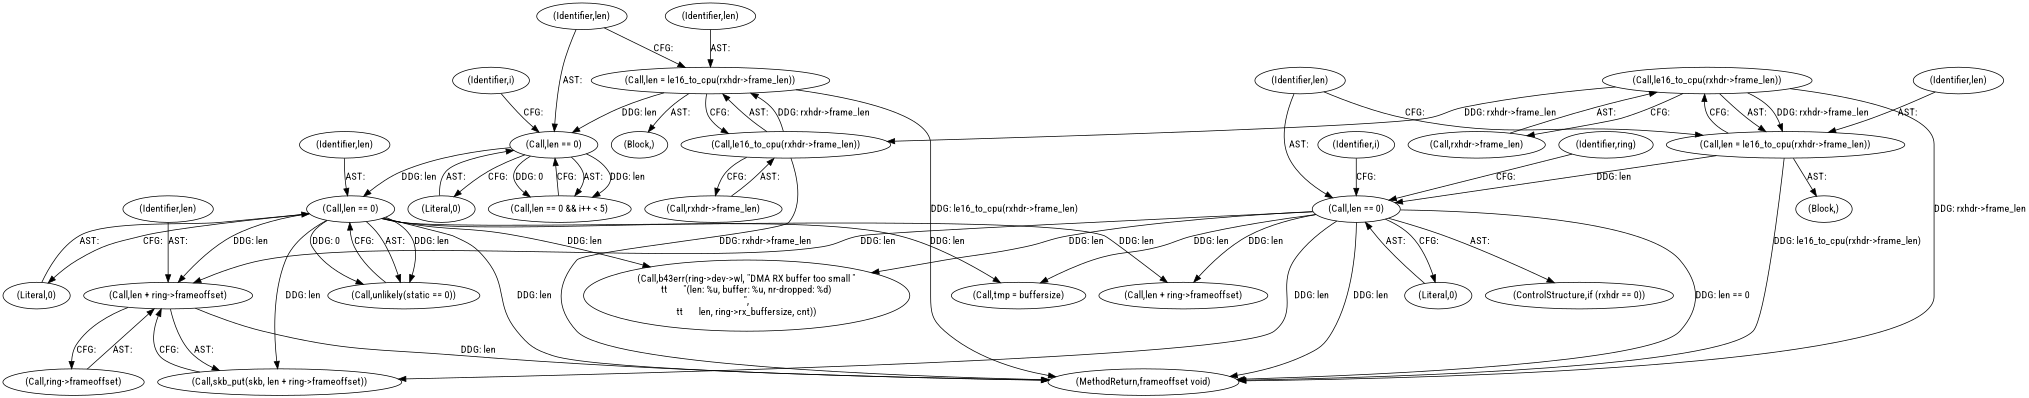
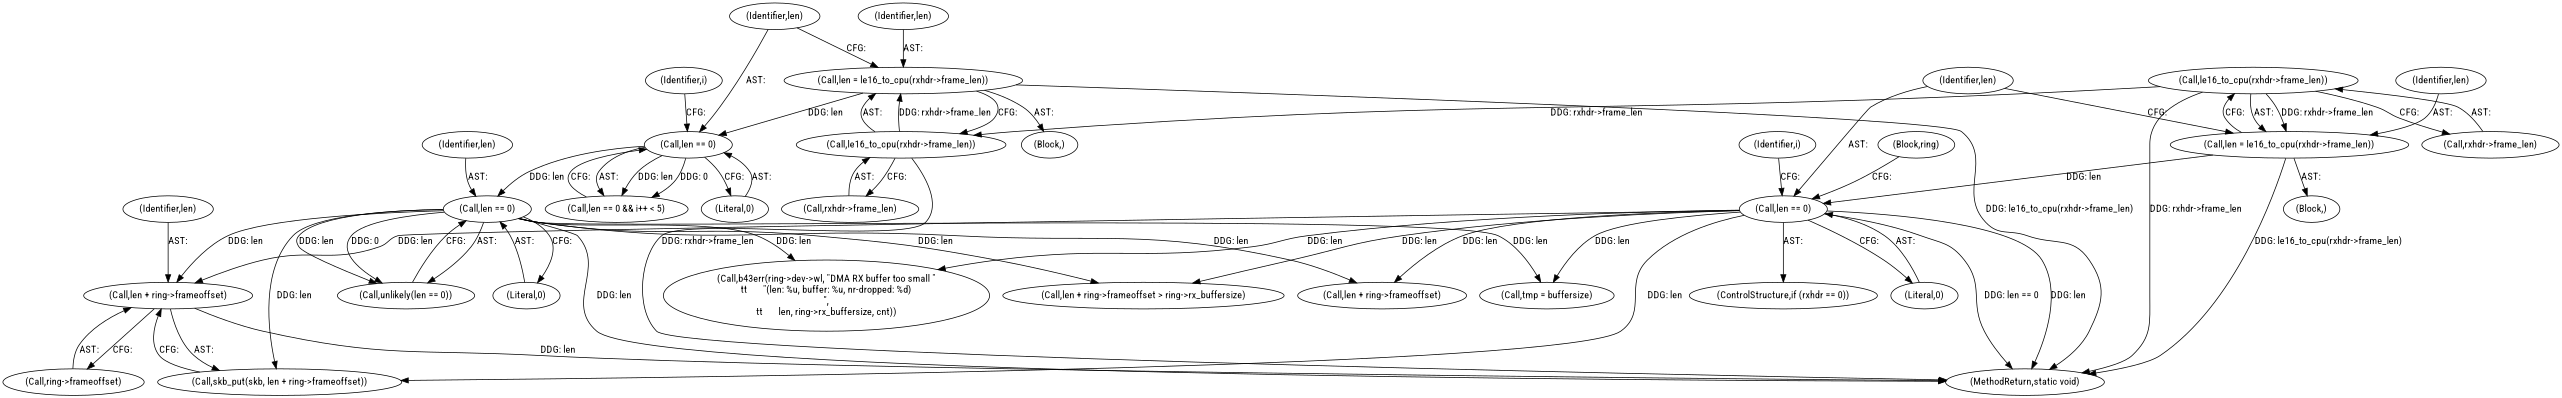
node "(Identifier,ring)": label "(Identifier,ring)" -> "(Block,ring)"
node "(Call,unlikely(static == 0))": label "(Call,unlikely(static == 0))" -> "(Call,unlikely(len == 0))"
node "(Call,len + ring->frameoffset > ring->rx_buffersize)": added
node "(MethodReturn,frameoffset void)": label "(MethodReturn,frameoffset void)" -> "(MethodReturn,static void)"
